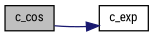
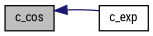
edge "c_cos" -> "c_exp": reversed
